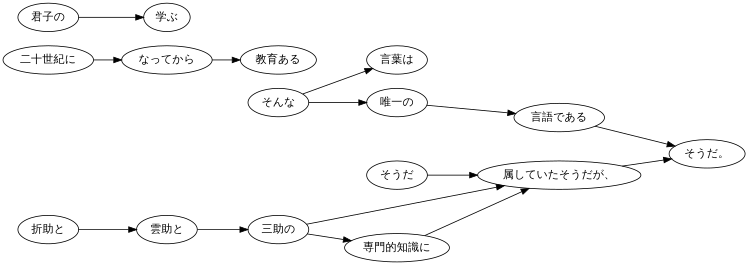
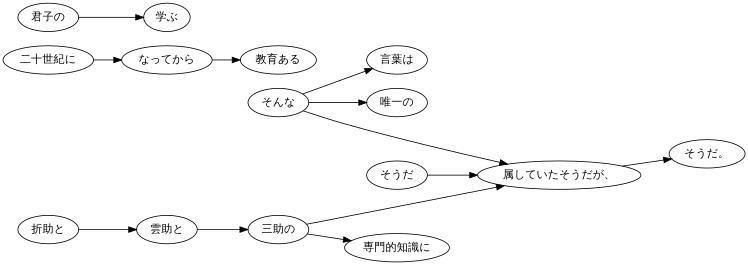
node "言語である": removed
edge "専門的知識に" -> "属していたそうだが、": now "そんな" -> "属していたそうだが、"
